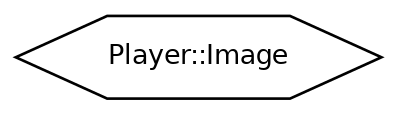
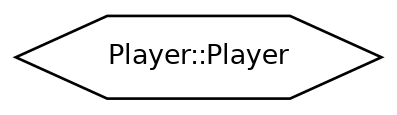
node "Player::Image": label "Player::Image" -> "Player::Player"
